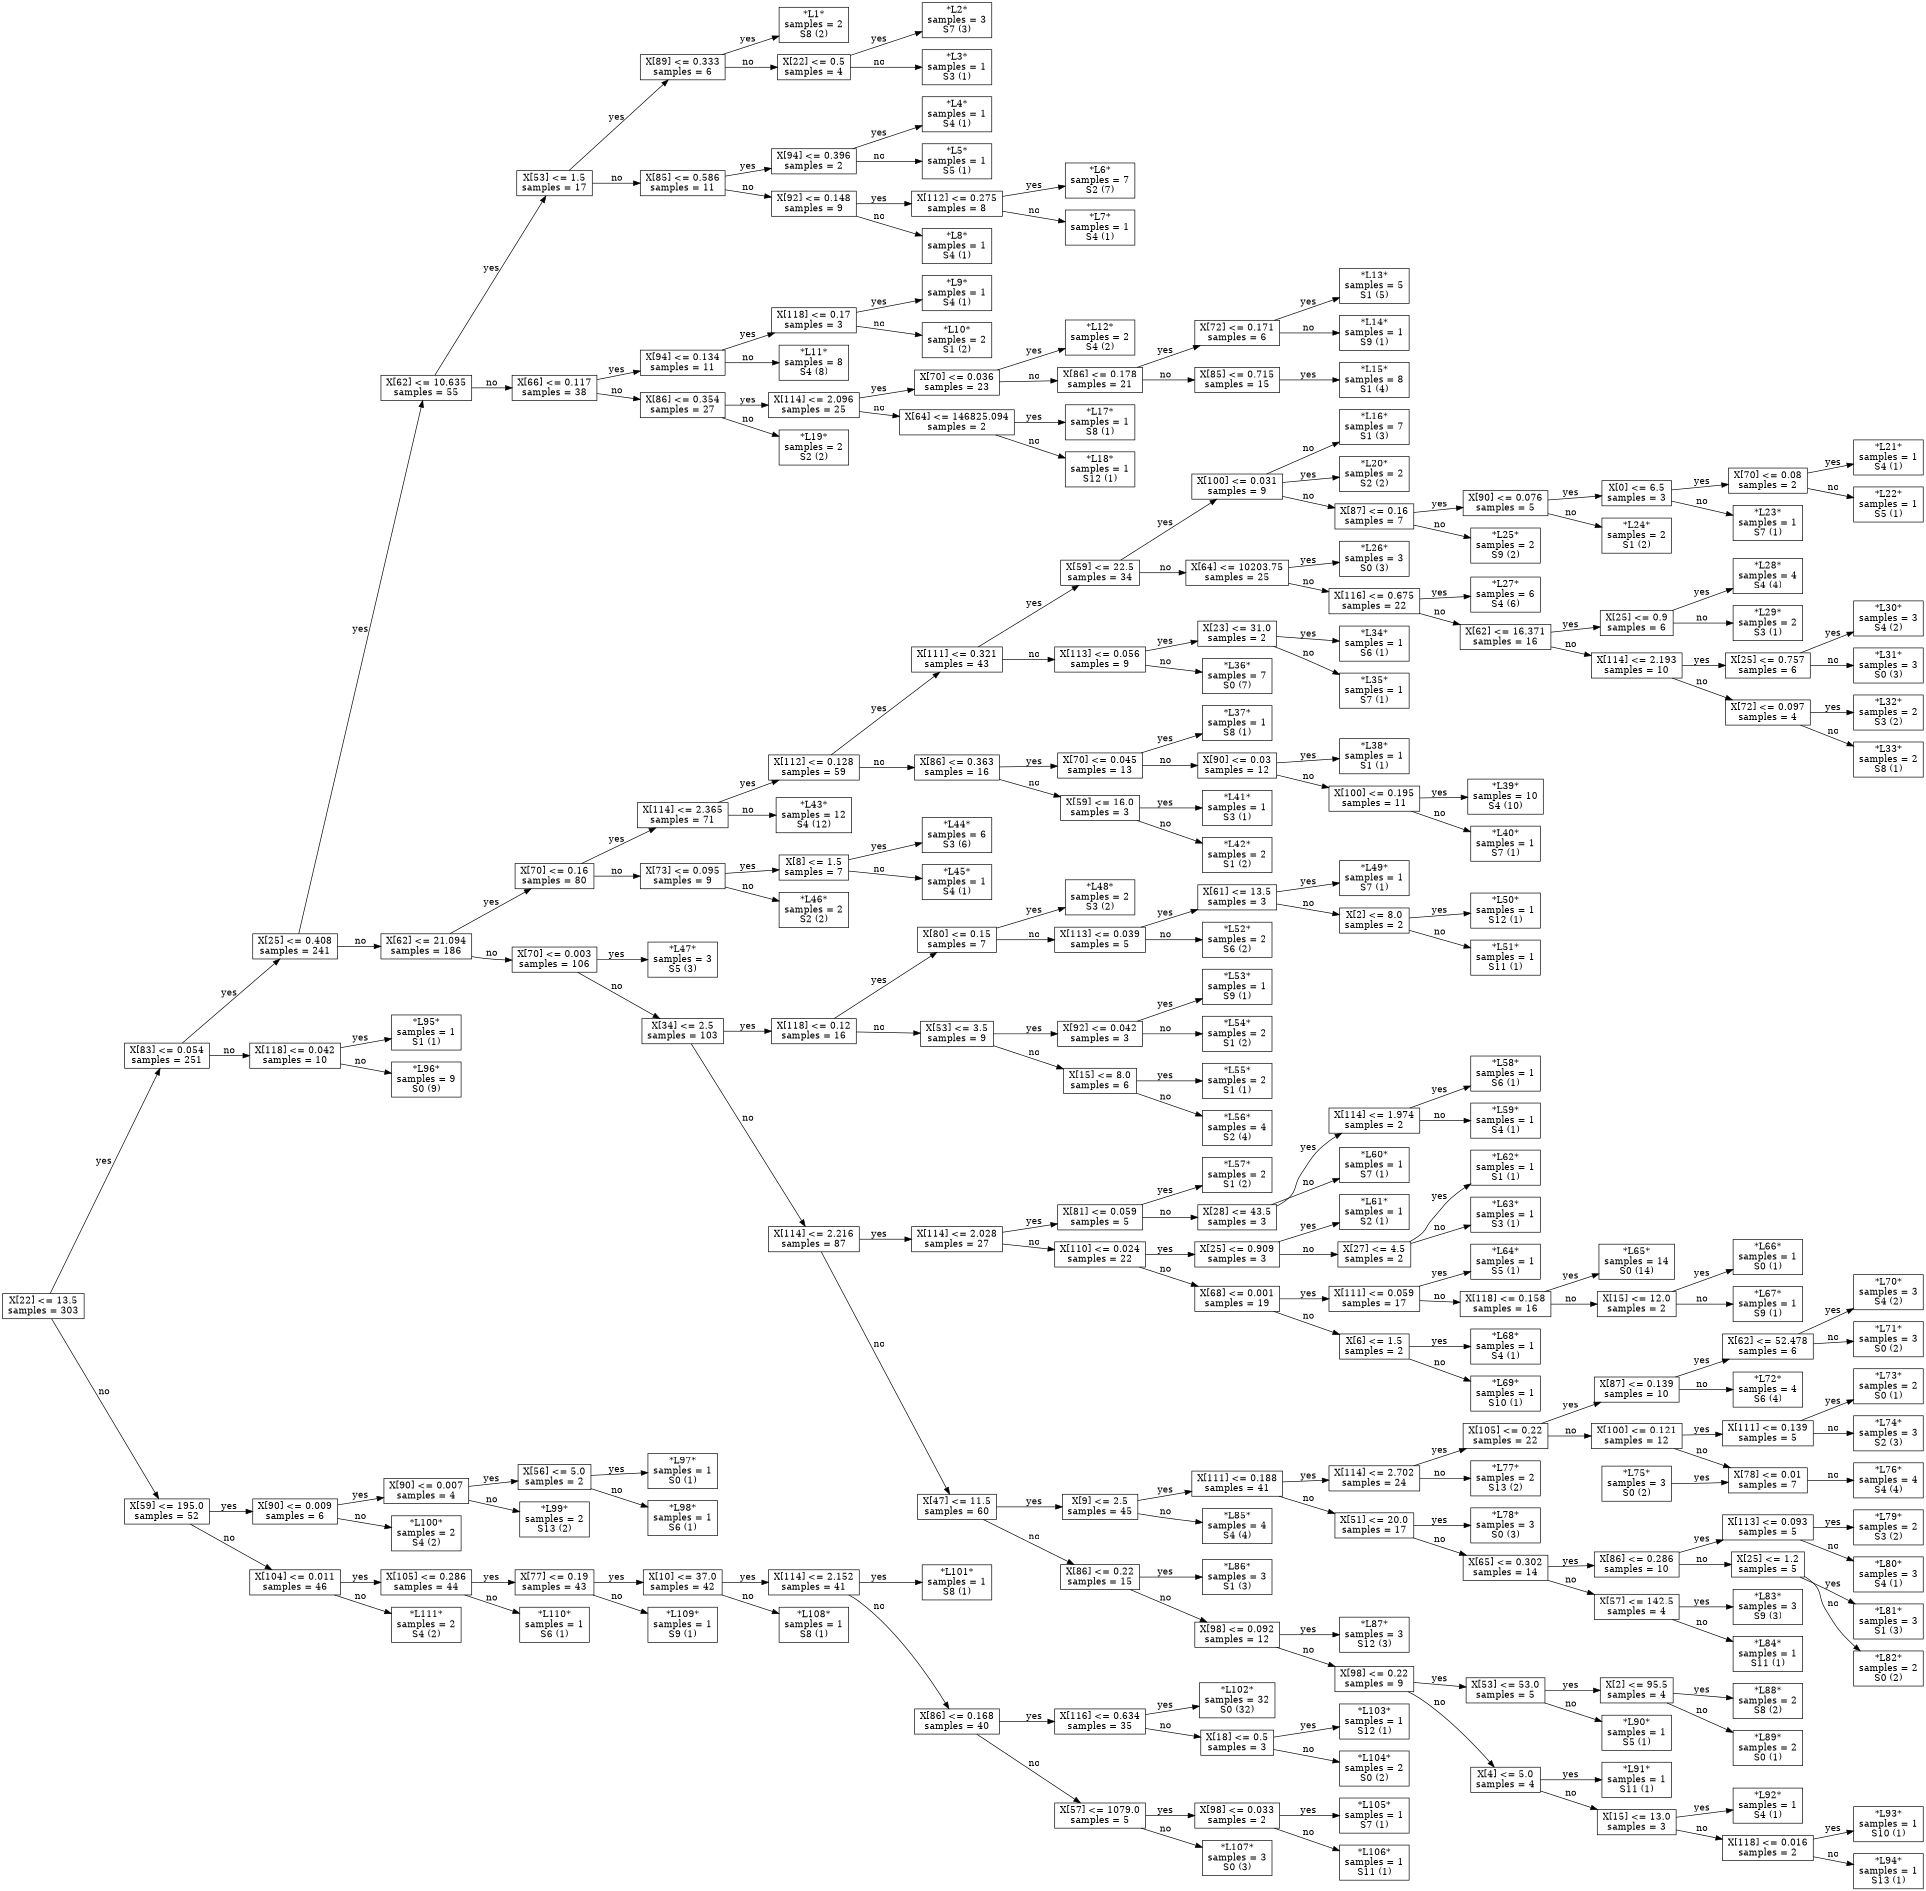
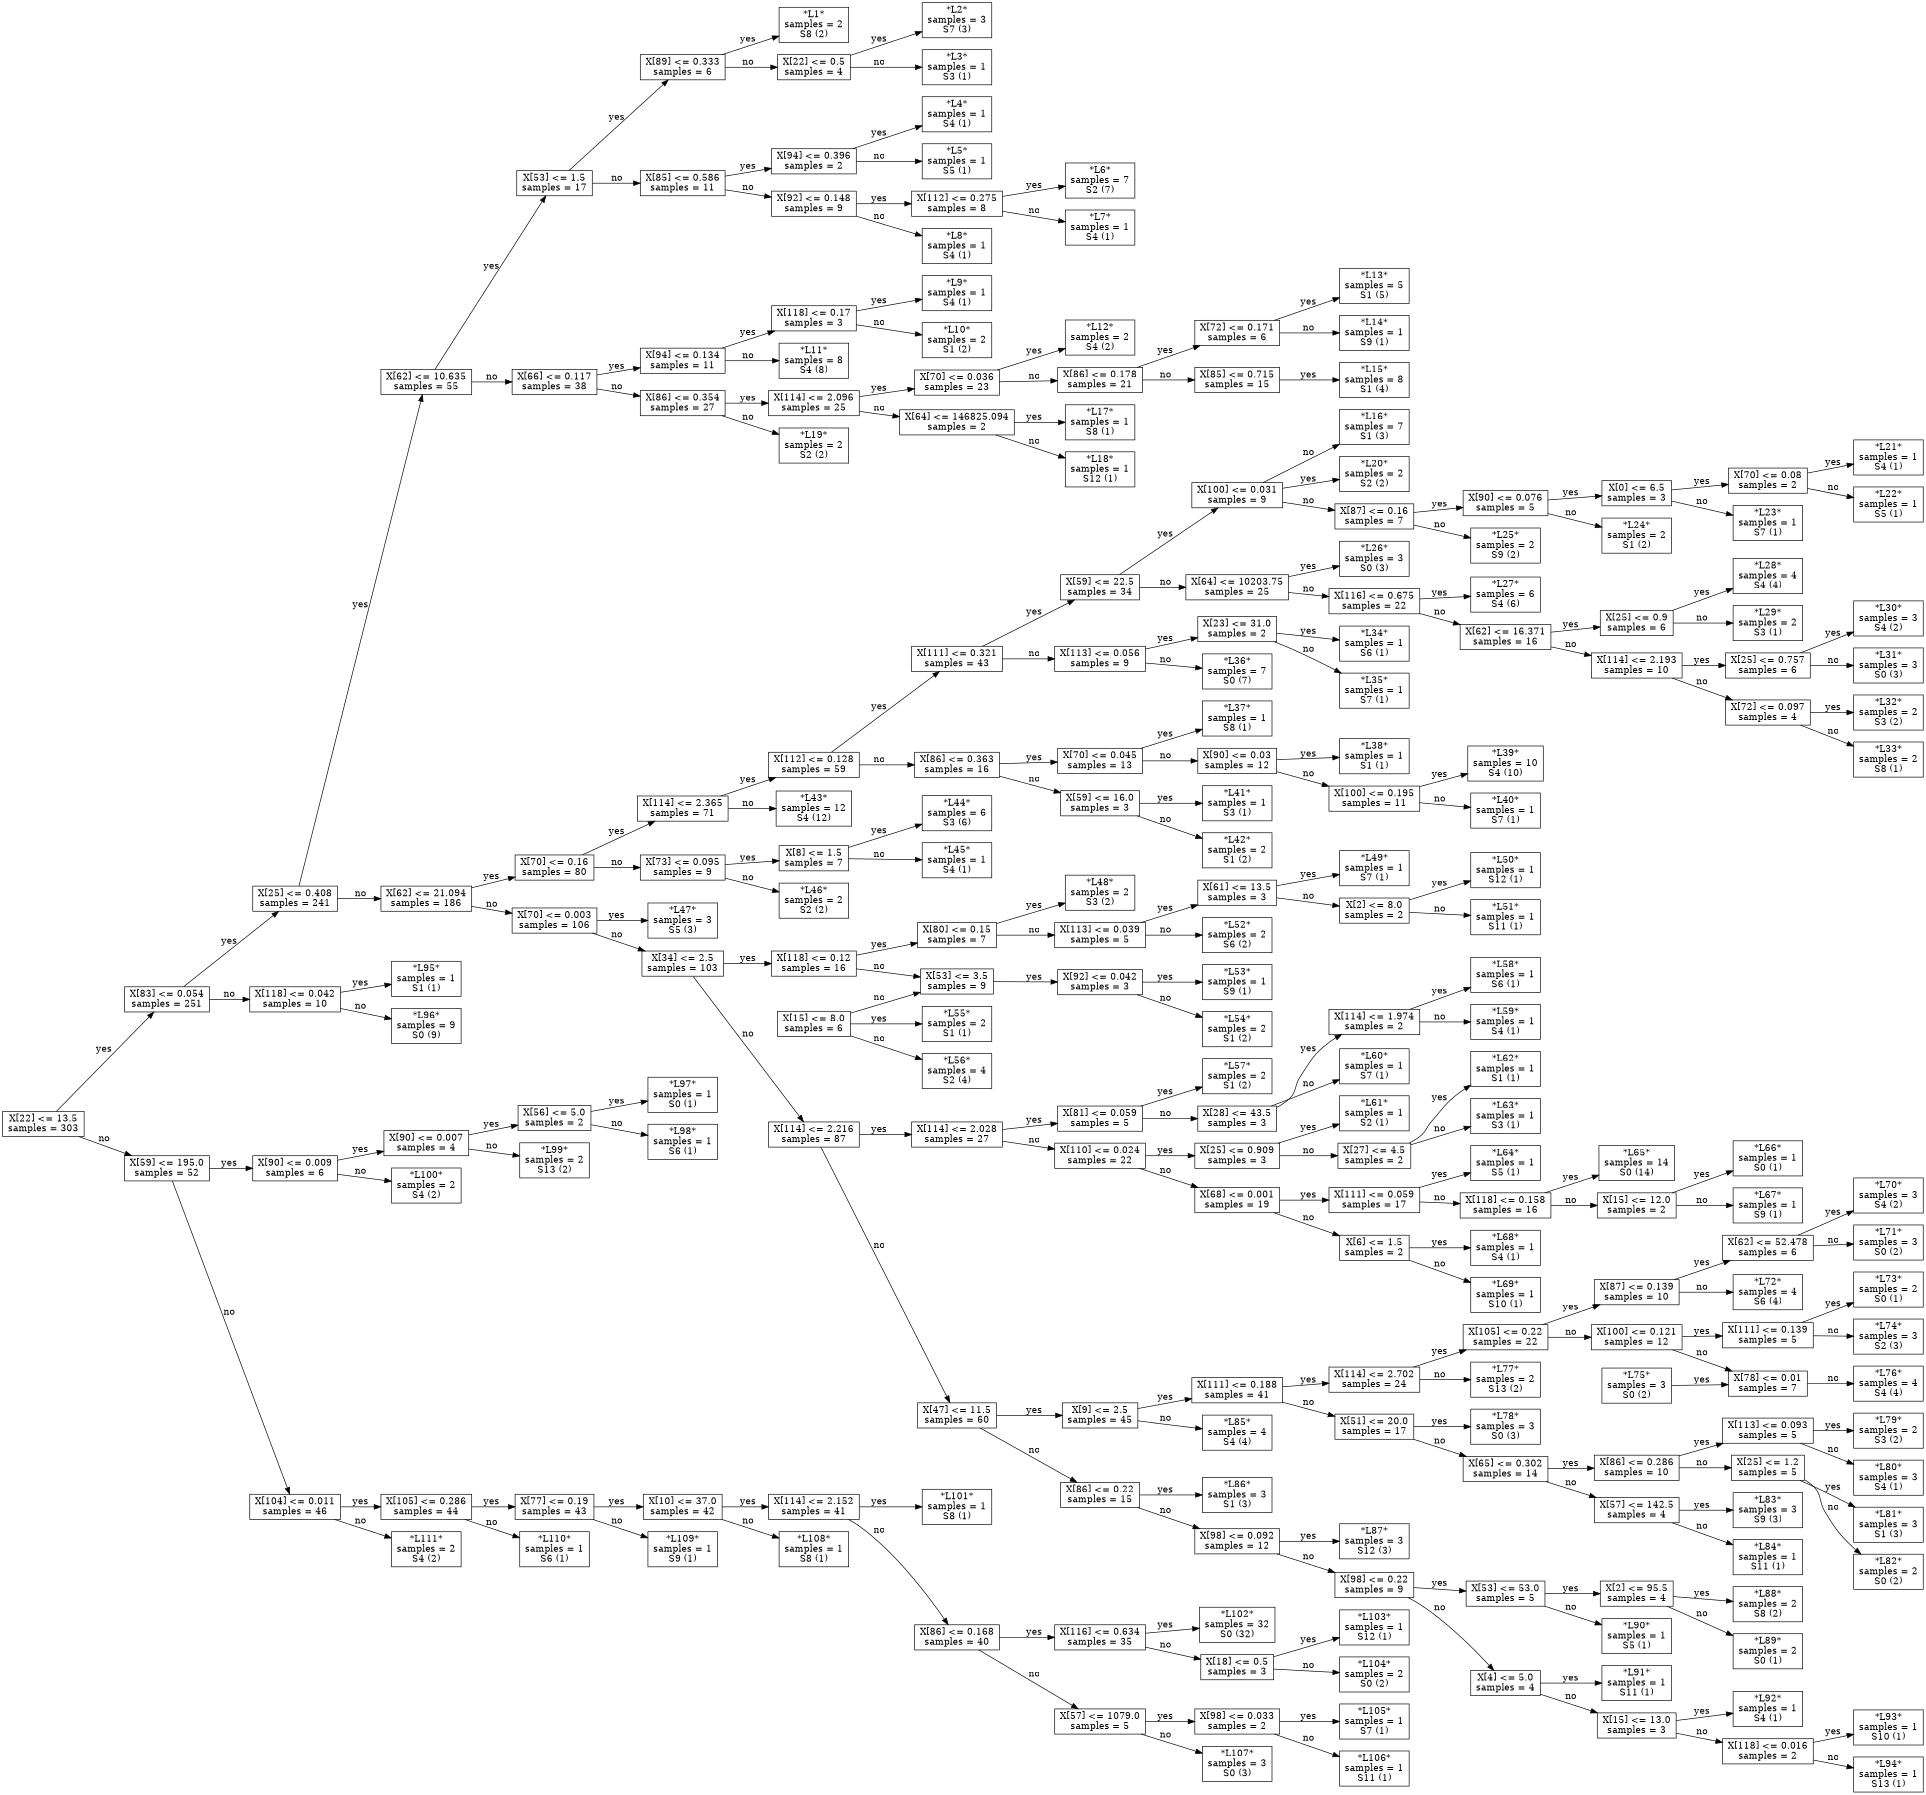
edge "X[53] <= 3.5 samples = 9" -> "X[15] <= 8.0 samples = 6": reversed
